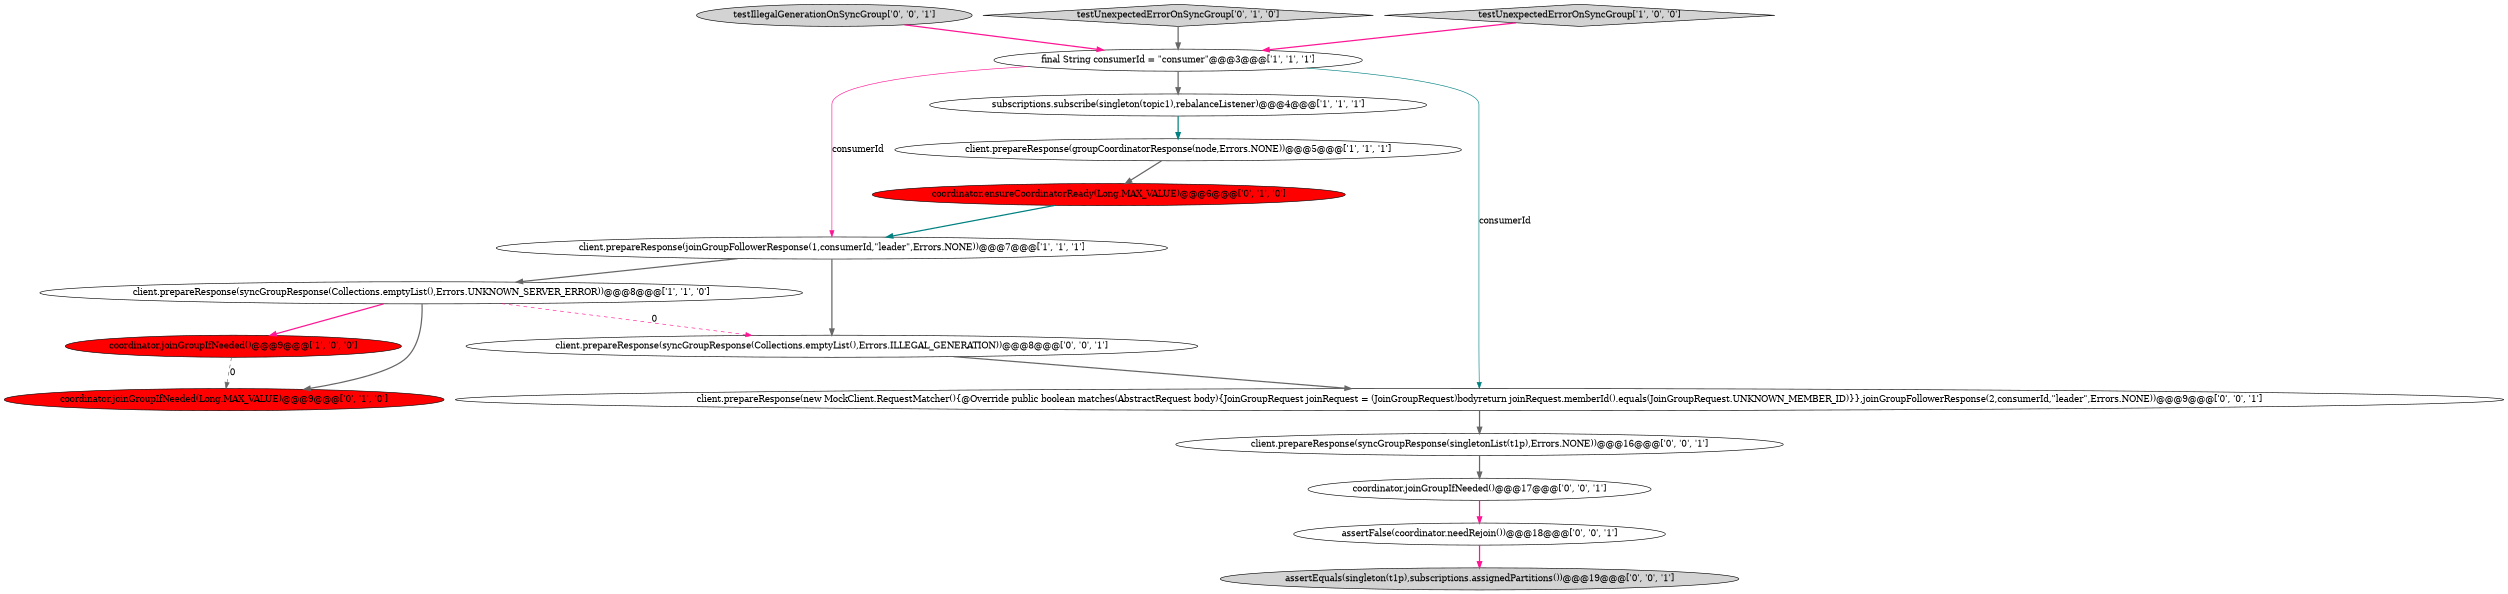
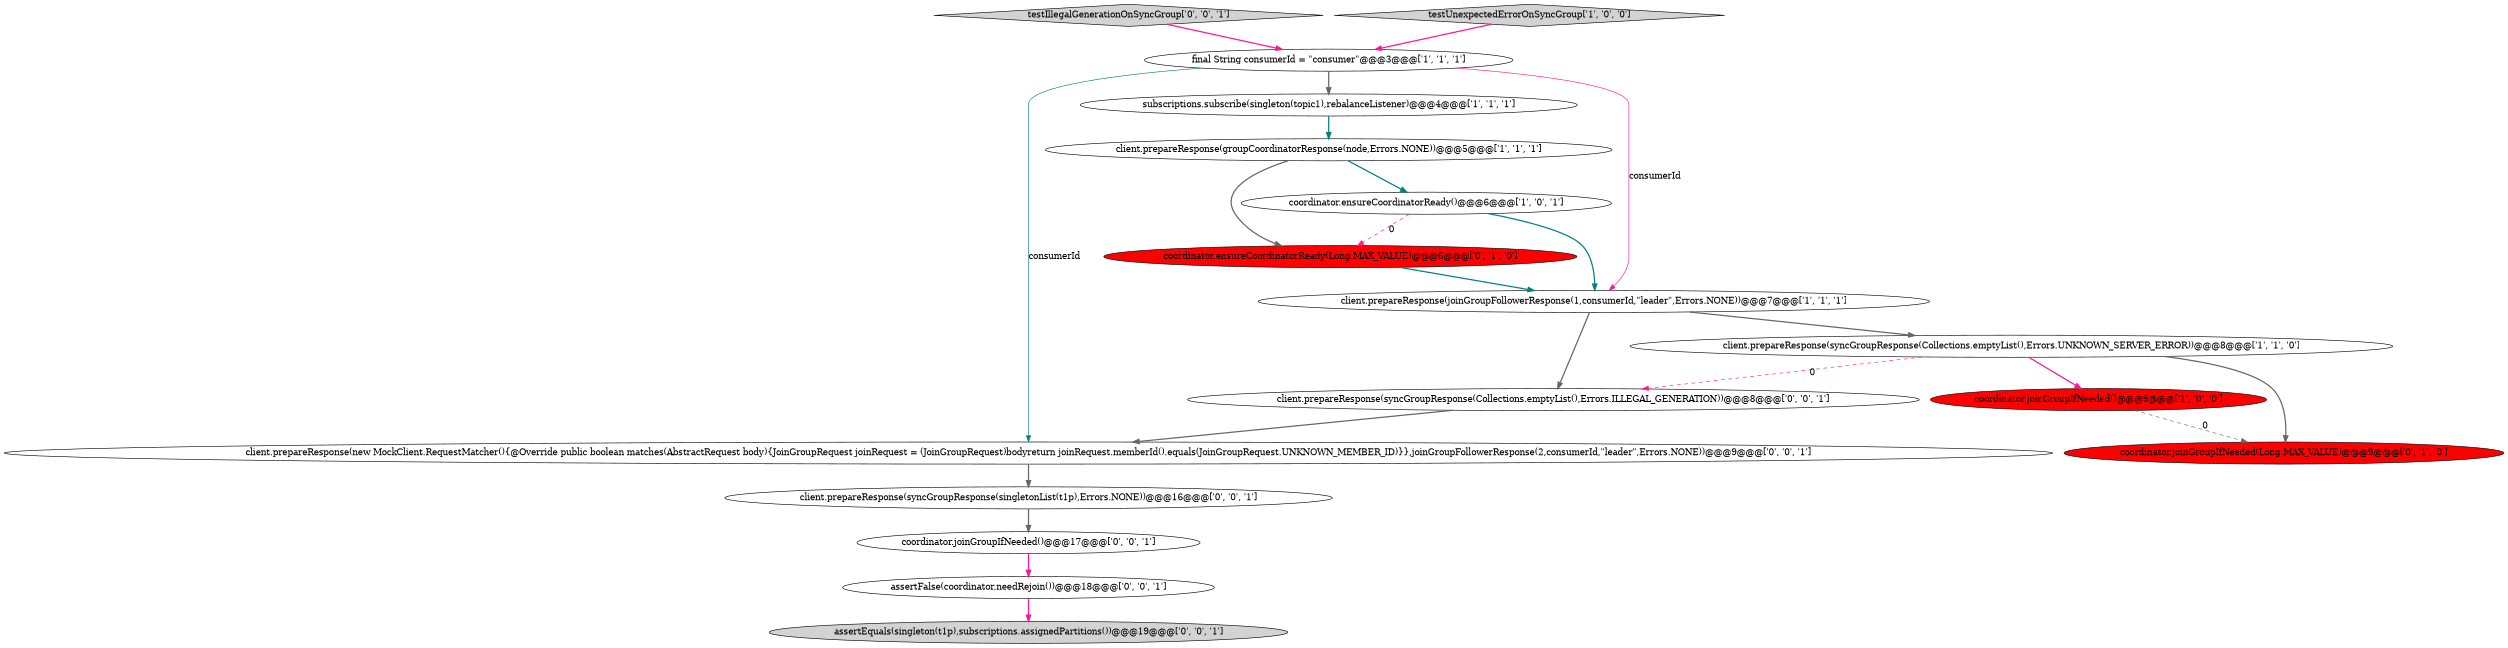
node "testIllegalGenerationOnSyncGroup['0', '0', '1']": shape ellipse -> diamond
node "testUnexpectedErrorOnSyncGroup['0', '1', '0']": removed
node "coordinator.ensureCoordinatorReady()@@@6@@@['1', '0', '1']": added
